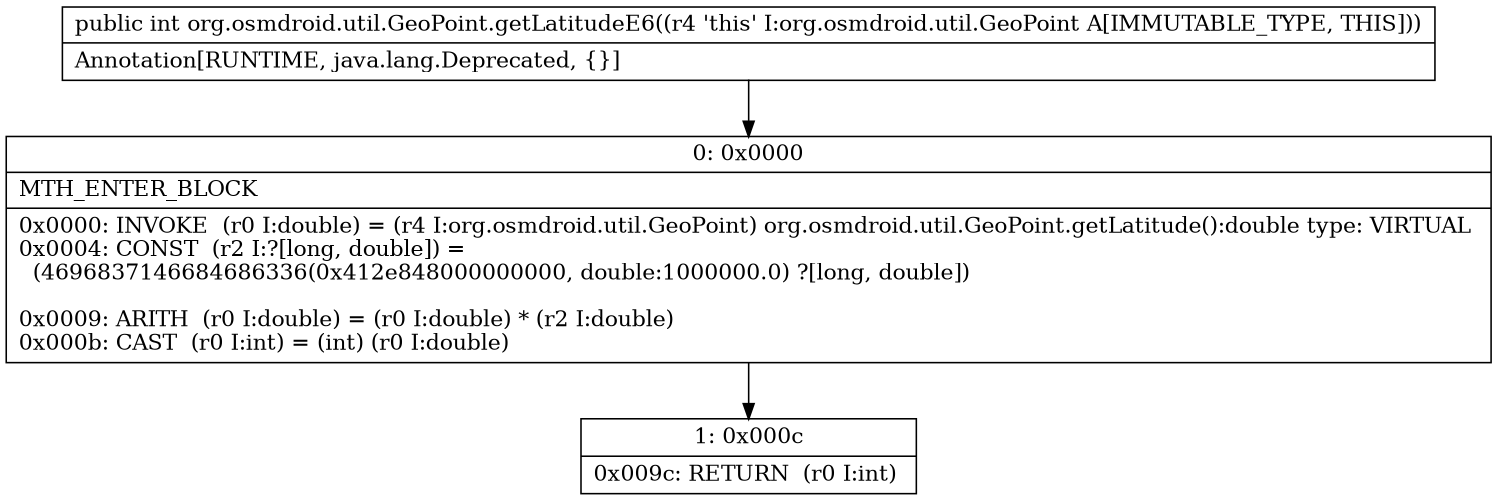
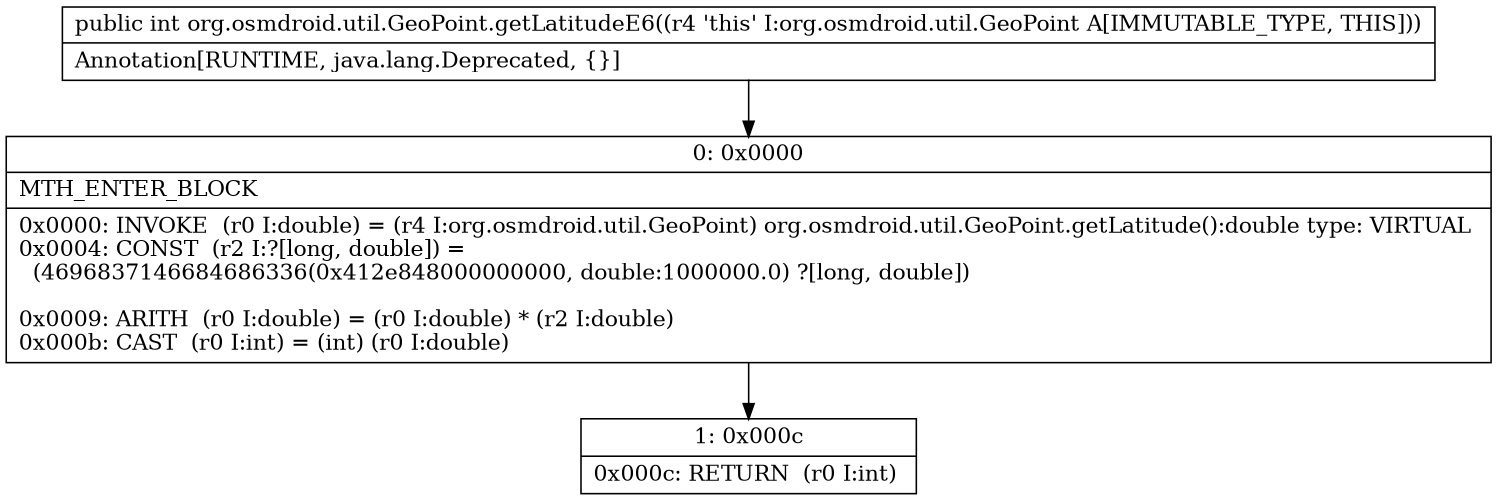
node "1: 0x000c": text "0x009c: RETURN  (r0 I:int)" -> "0x000c: RETURN  (r0 I:int)"
